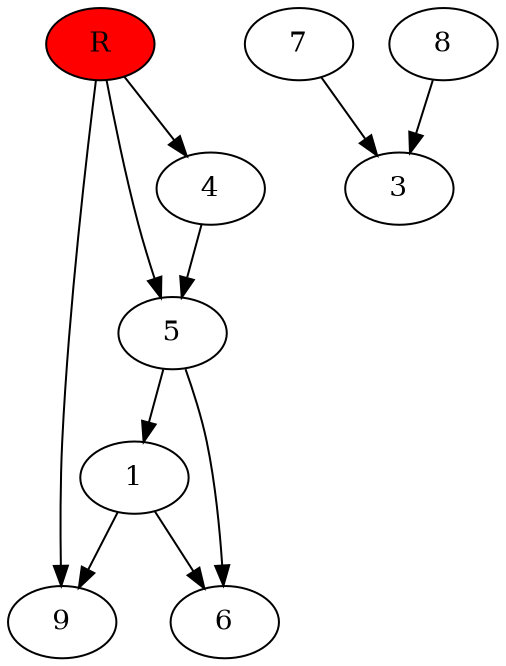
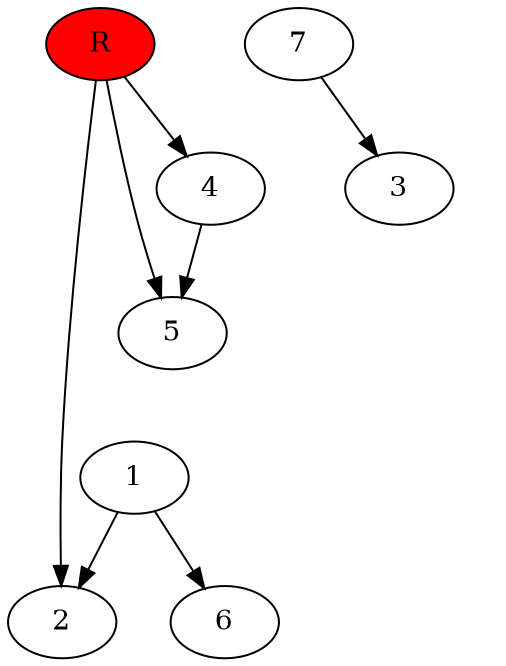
node "8": removed
edge "5" -> "1": removed
edge "5" -> "6": removed
node "9": label "9" -> "2"
